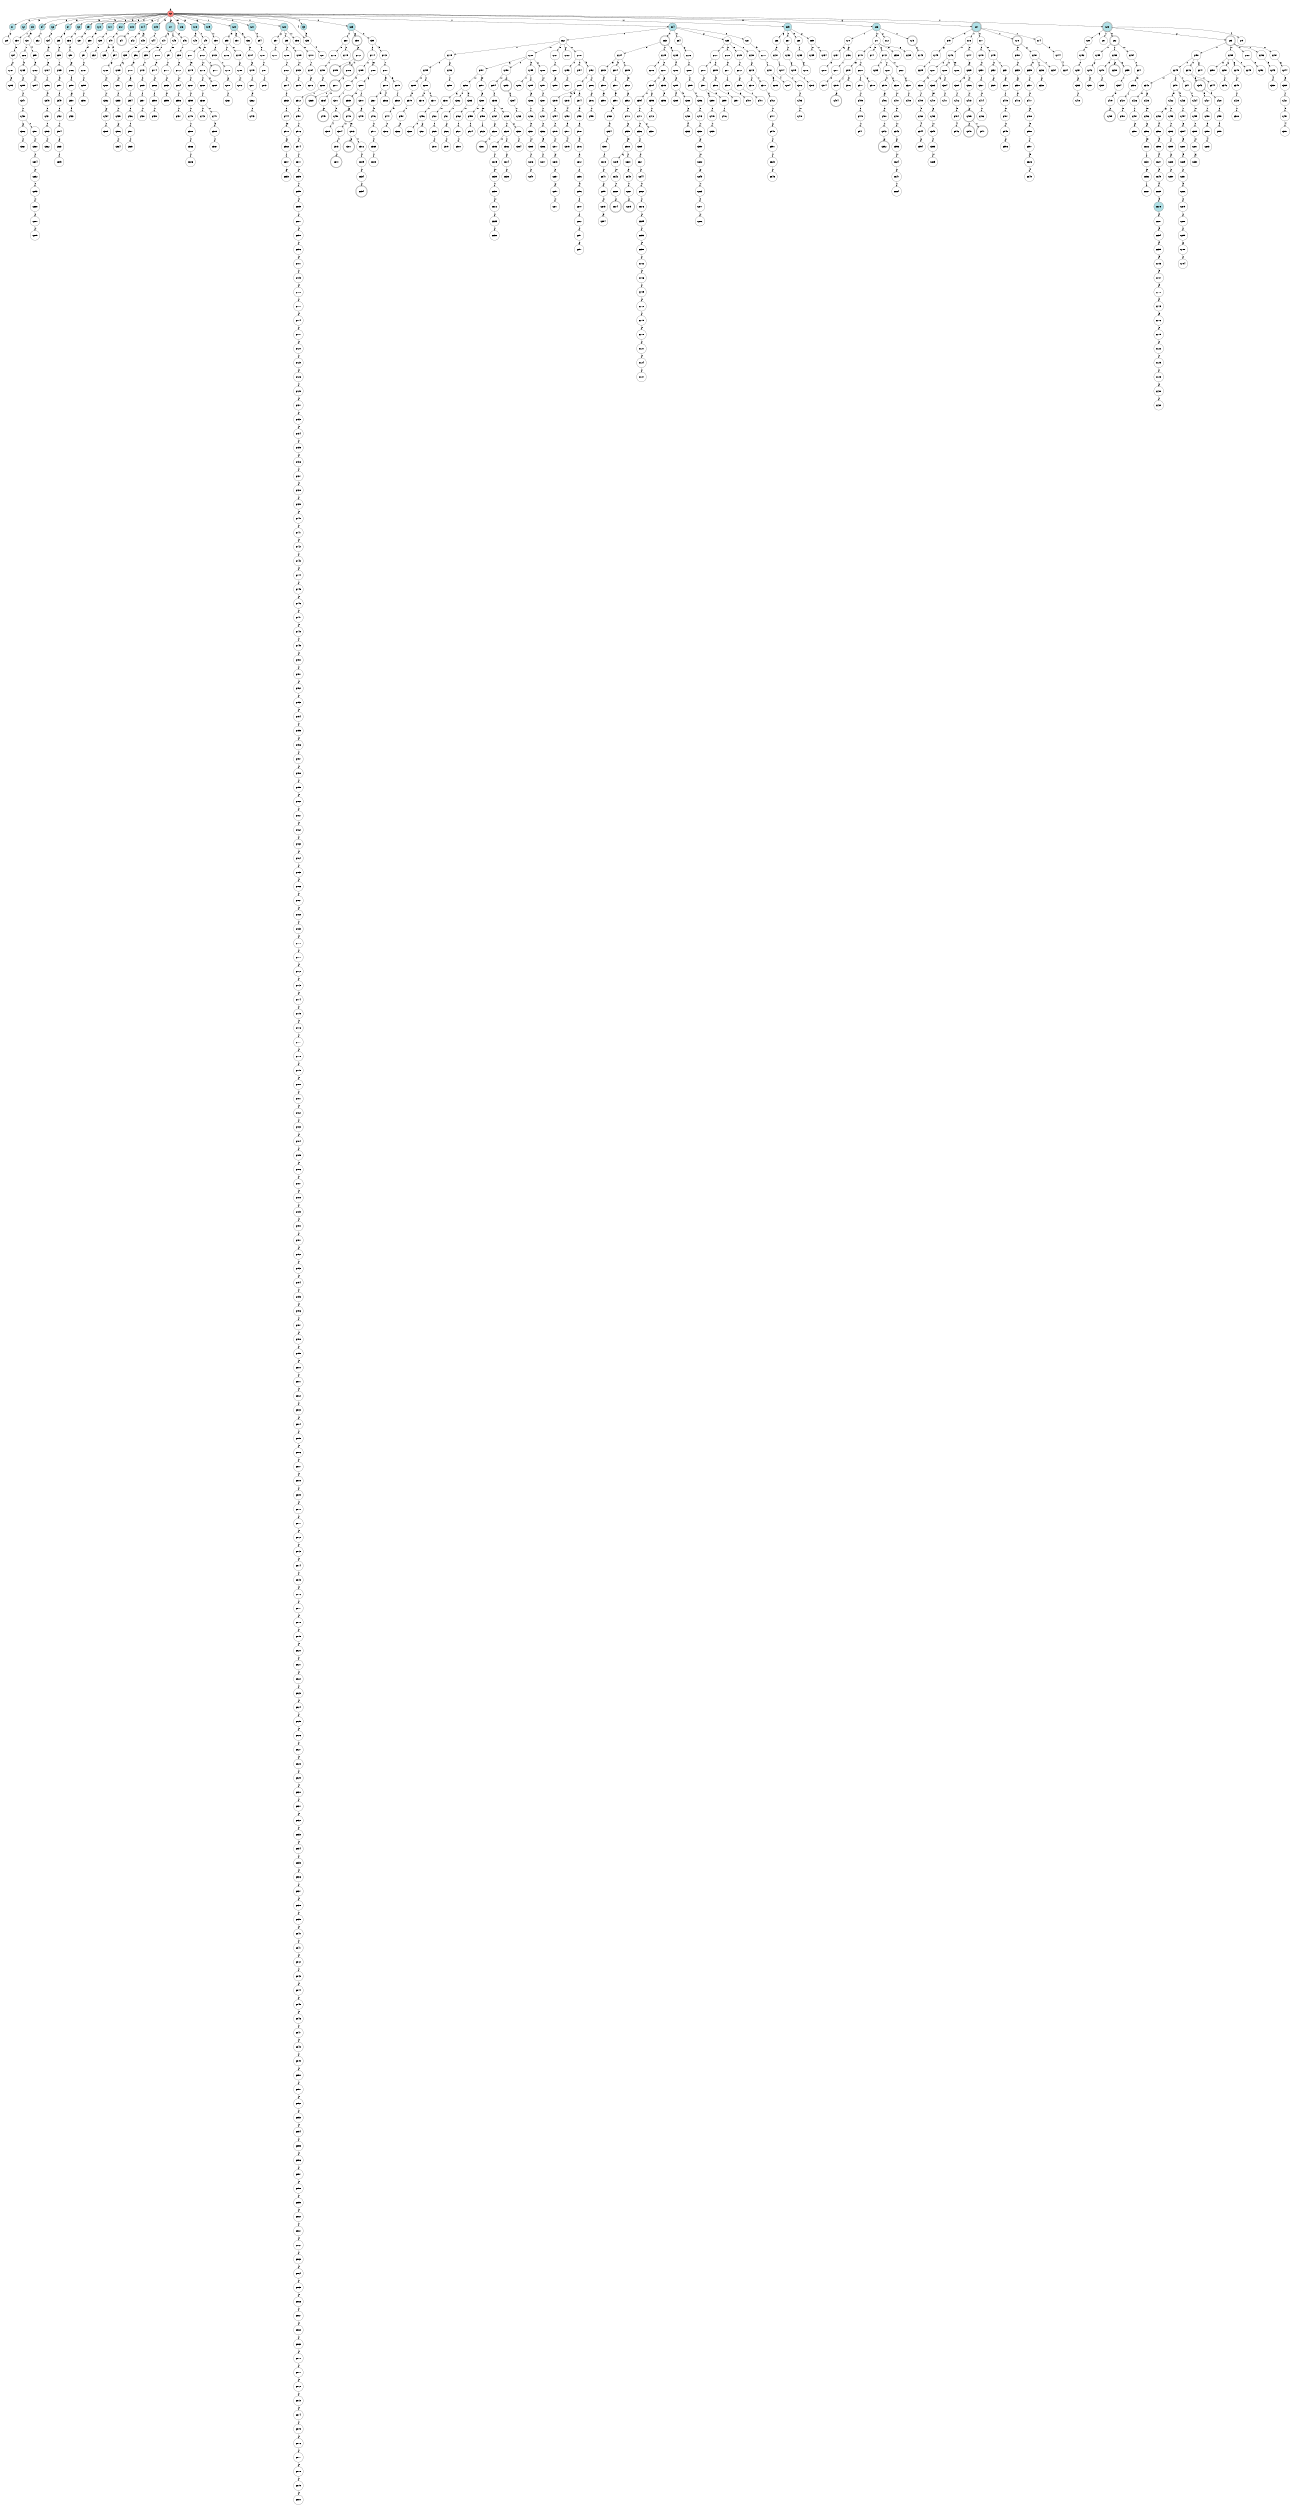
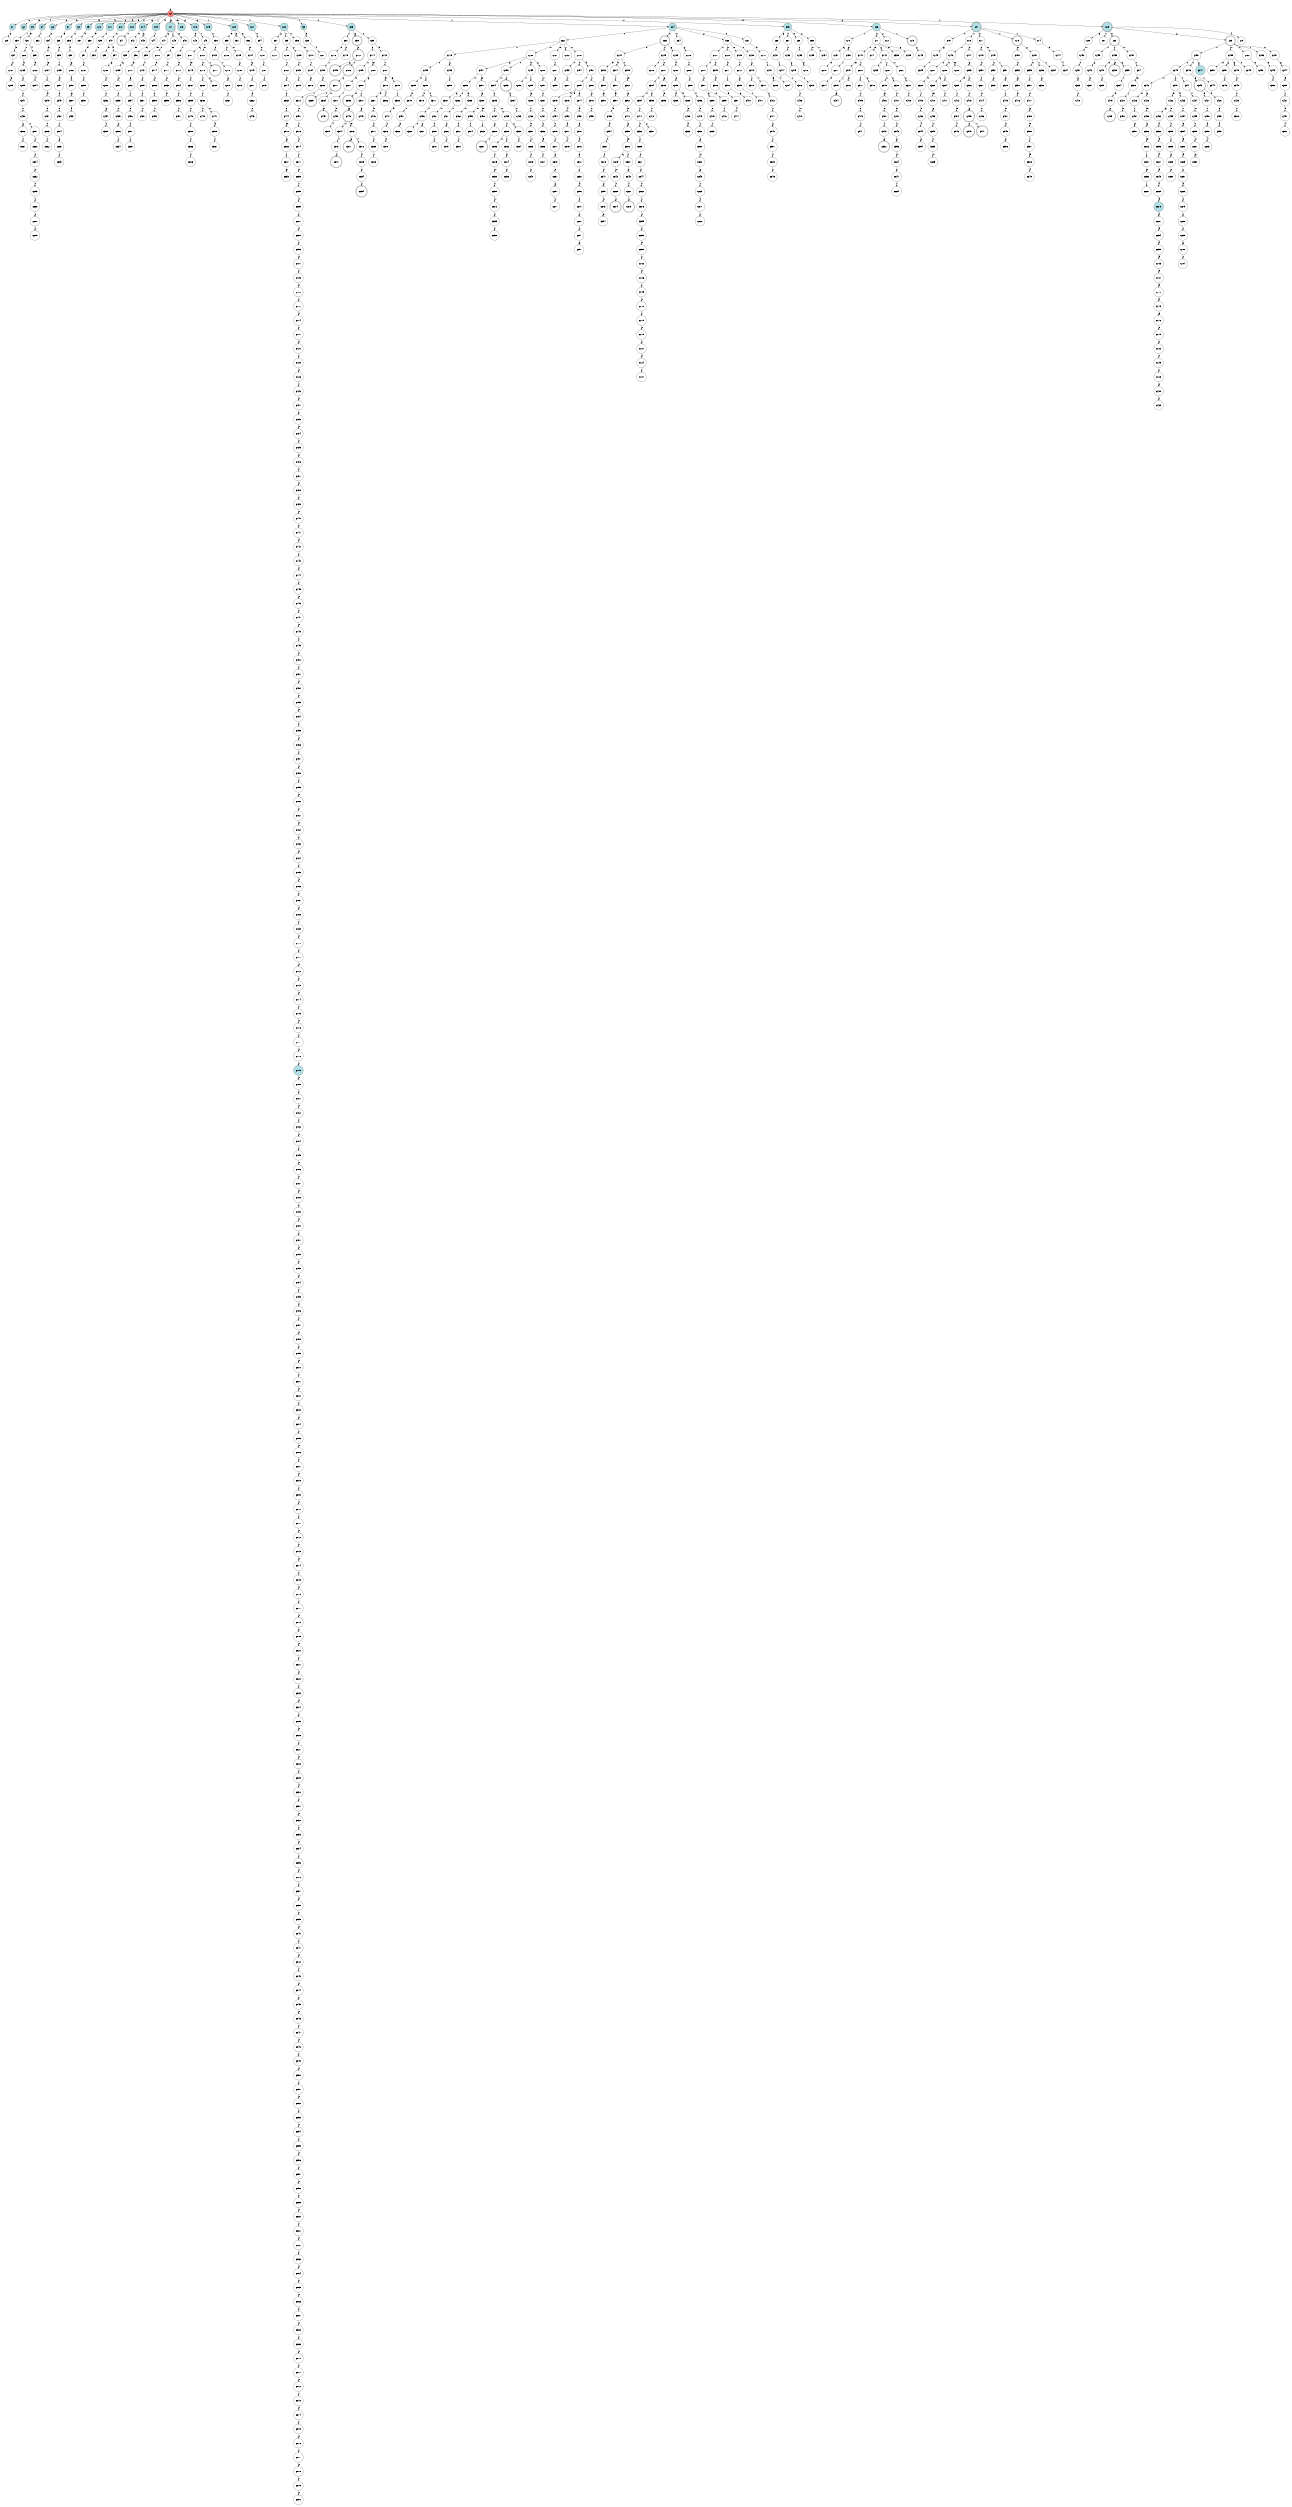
edge "q0" -> "q33": now "q0" -> "q3"
node "q247": fillcolor white -> powderblue
node "q474": added
node "q570": added
node "q779": fillcolor white -> powderblue
node "q836": label "q836" -> "q886"
